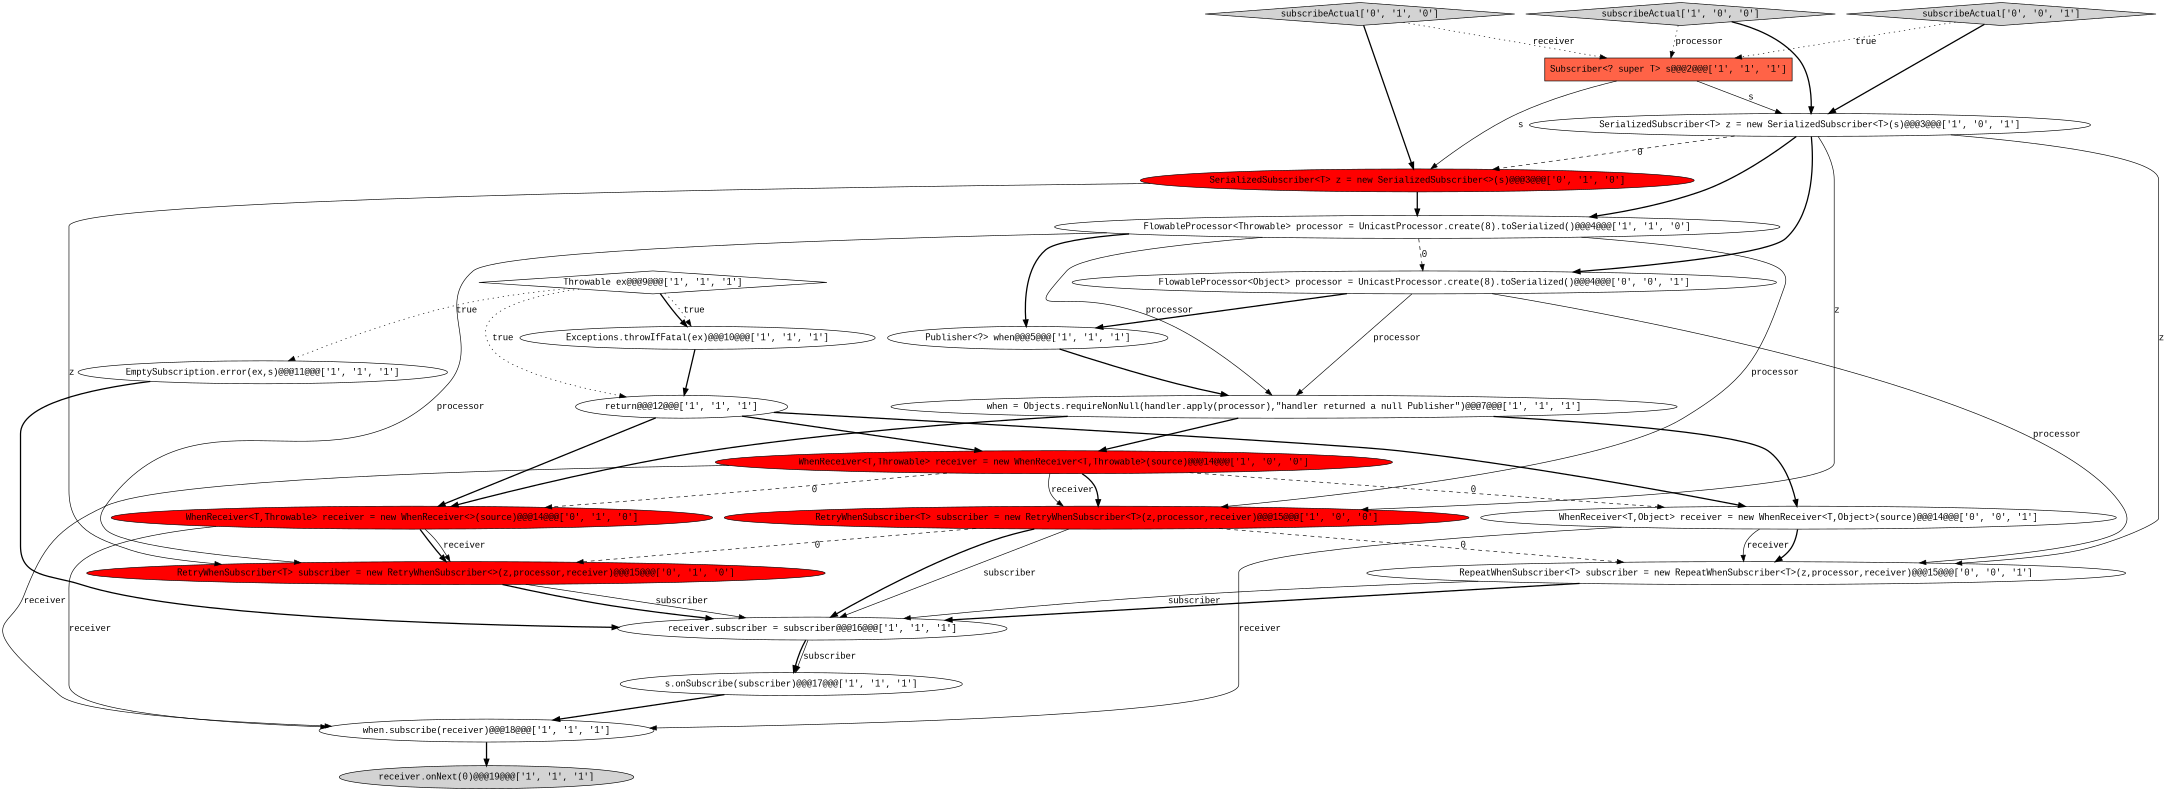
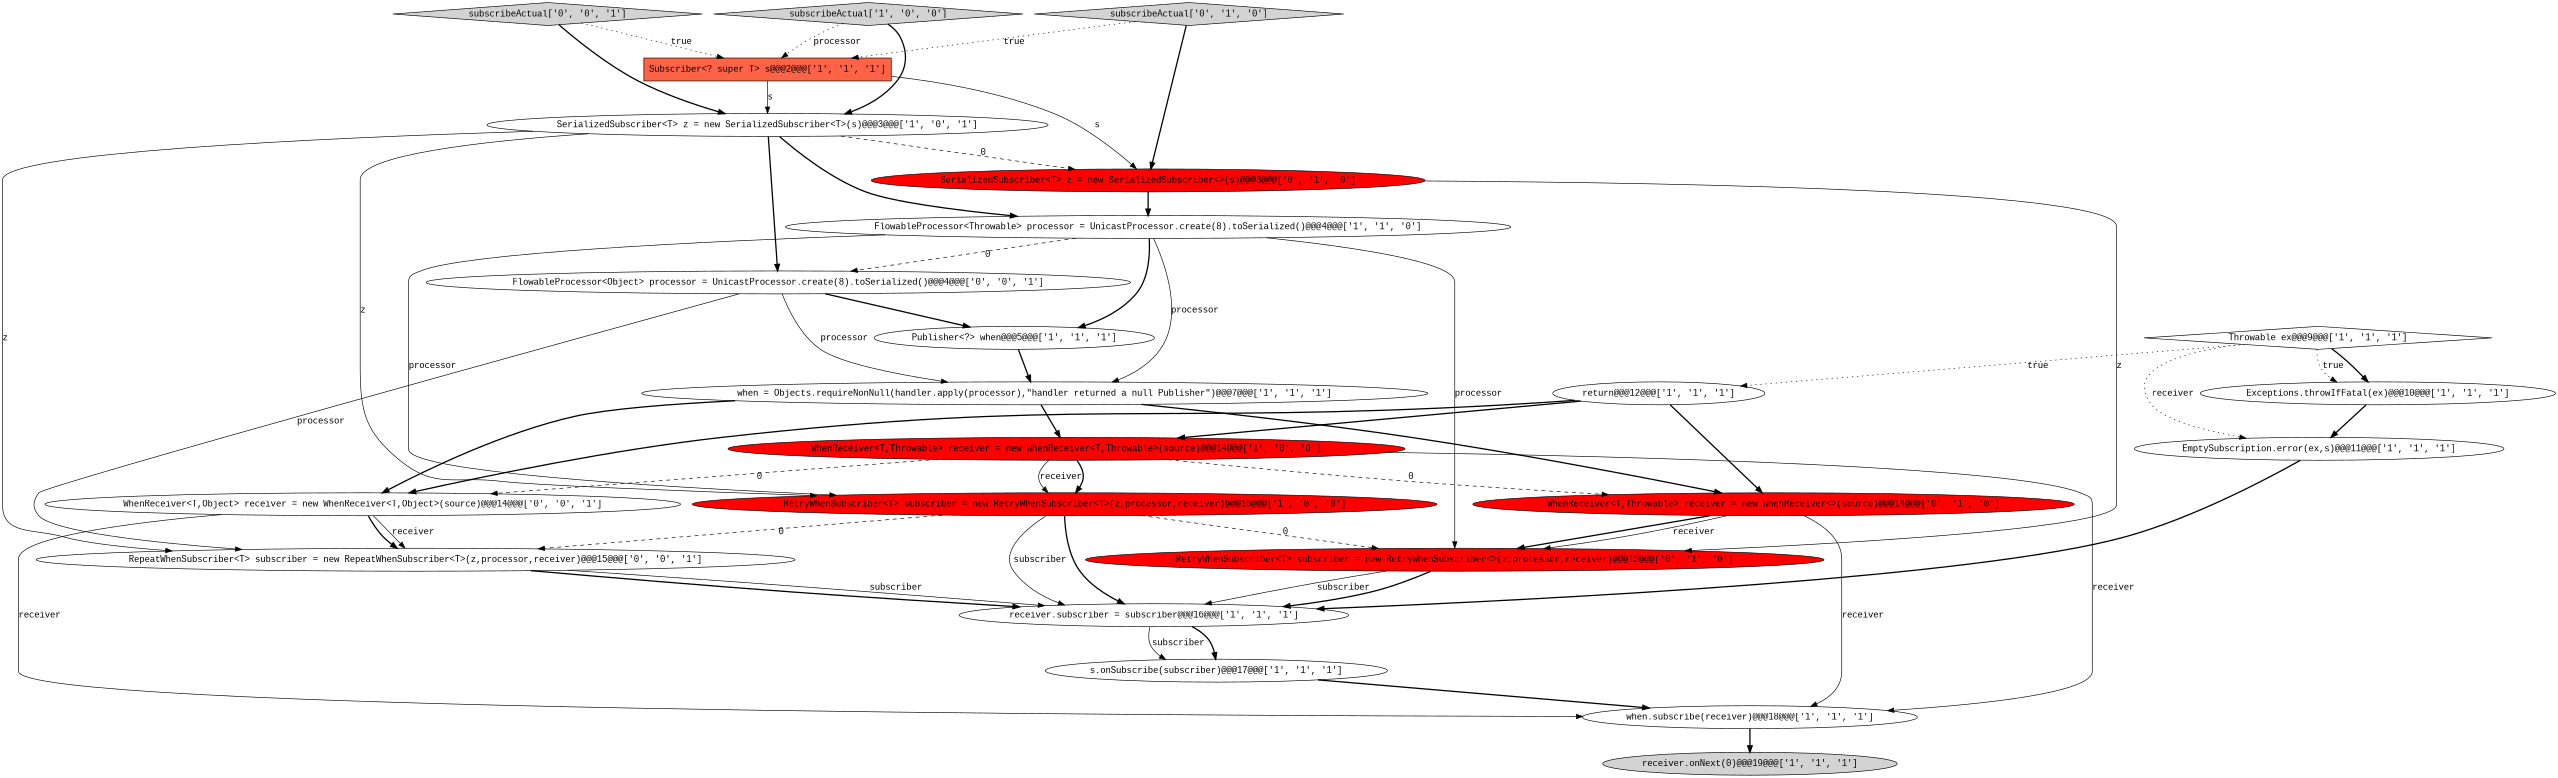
edge "subscribeActual['0', '1', '0']" -> "Subscriber<? super T> s@@@2@@@['1', '1', '1']": label "receiver" -> "true"
edge "Throwable ex@@@9@@@['1', '1', '1']" -> "EmptySubscription.error(ex,s)@@@11@@@['1', '1', '1']": label "true" -> "receiver"
edge "Exceptions.throwIfFatal(ex)@@@10@@@['1', '1', '1']" -> "return@@@12@@@['1', '1', '1']": now "Exceptions.throwIfFatal(ex)@@@10@@@['1', '1', '1']" -> "EmptySubscription.error(ex,s)@@@11@@@['1', '1', '1']"
